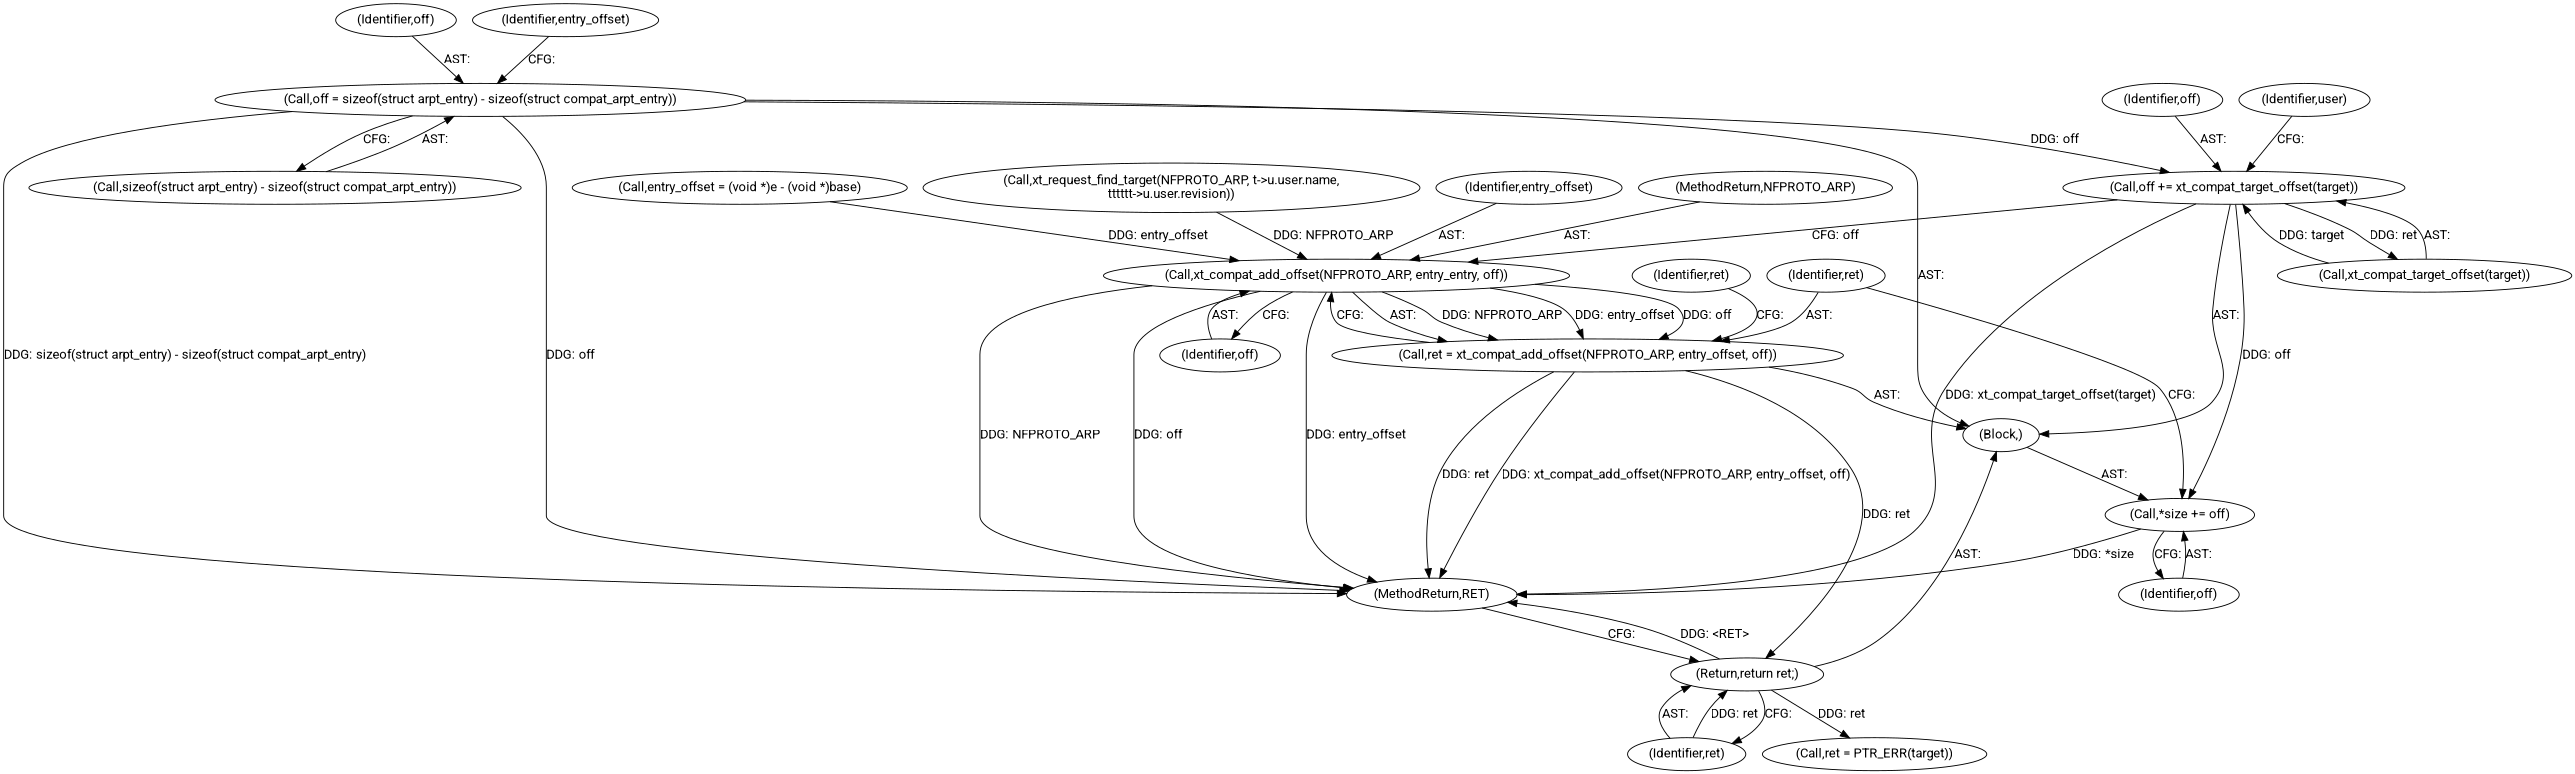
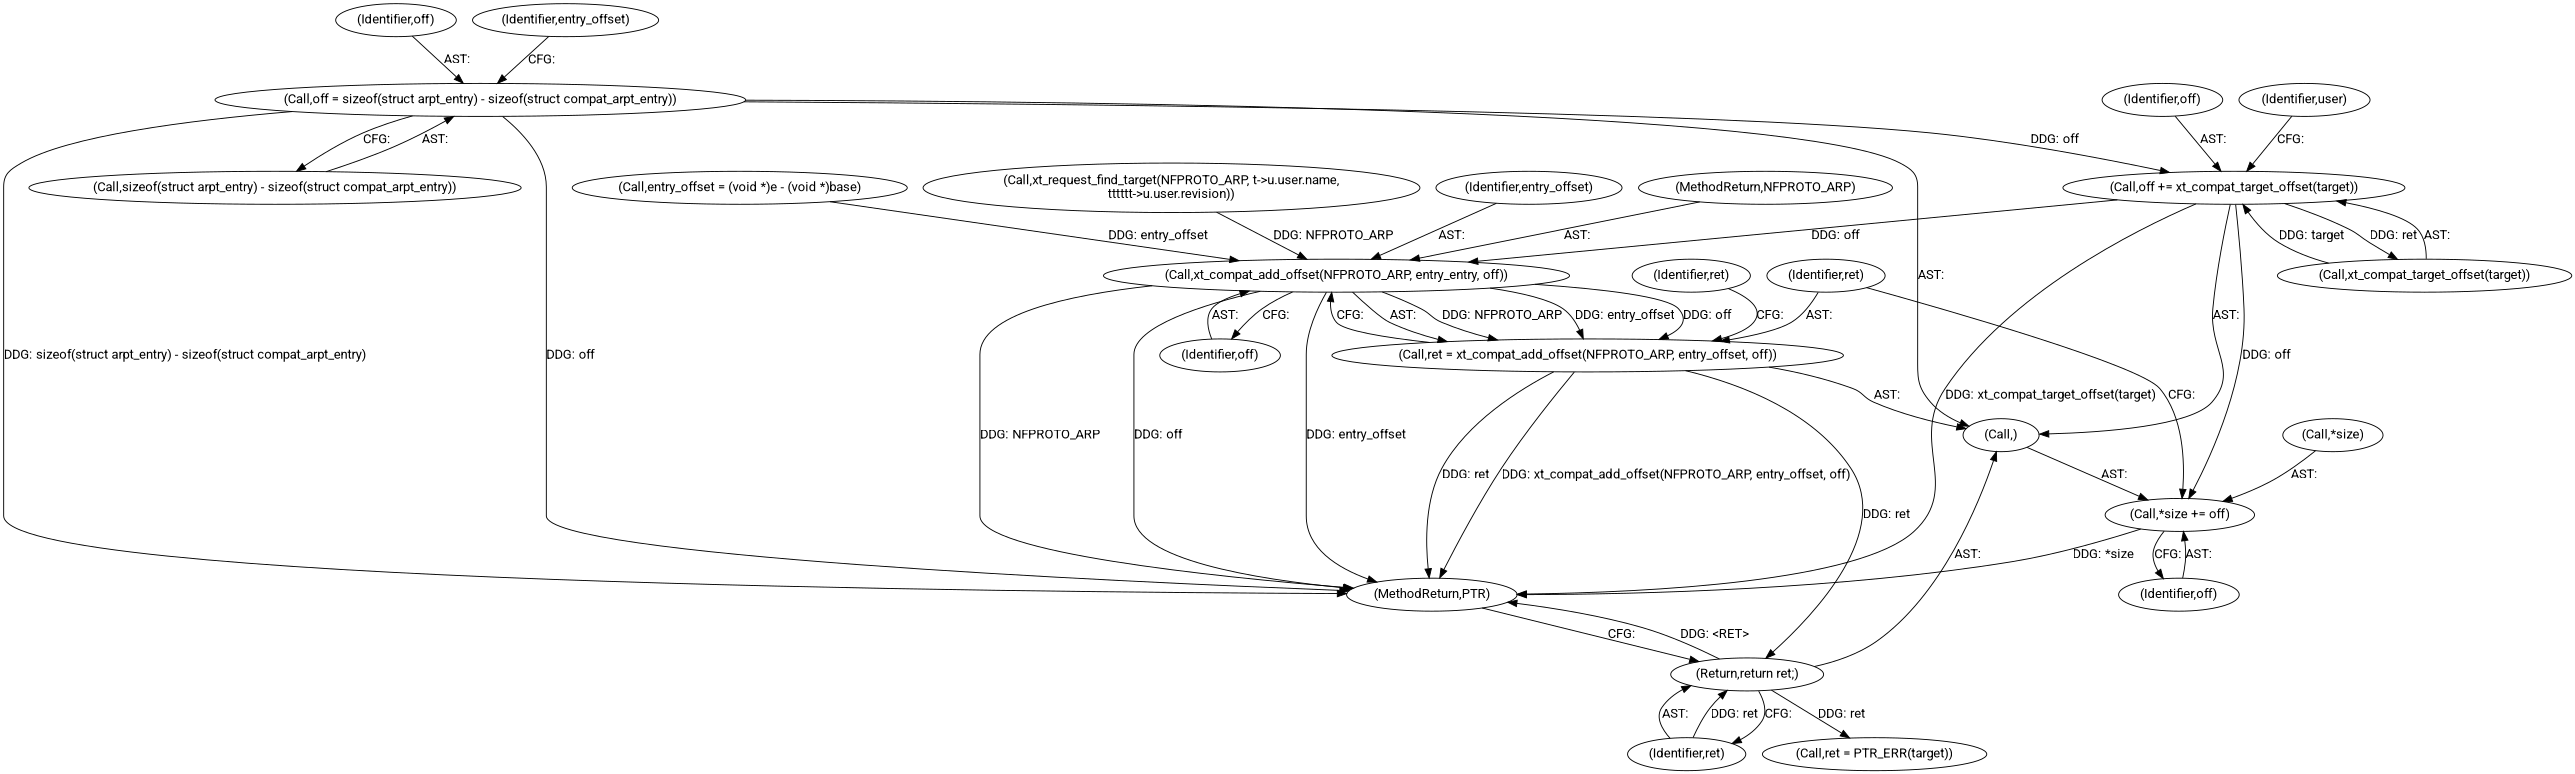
edge "(Call,off += xt_compat_target_offset(target))" -> "(Call,xt_compat_add_offset(NFPROTO_ARP, entry_entry, off))": label "CFG: off" -> "DDG: off"
node "(Block,)": label "(Block,)" -> "(Call,)"
node "(Call,*size)": added
node "(MethodReturn,RET)": label "(MethodReturn,RET)" -> "(MethodReturn,PTR)"
